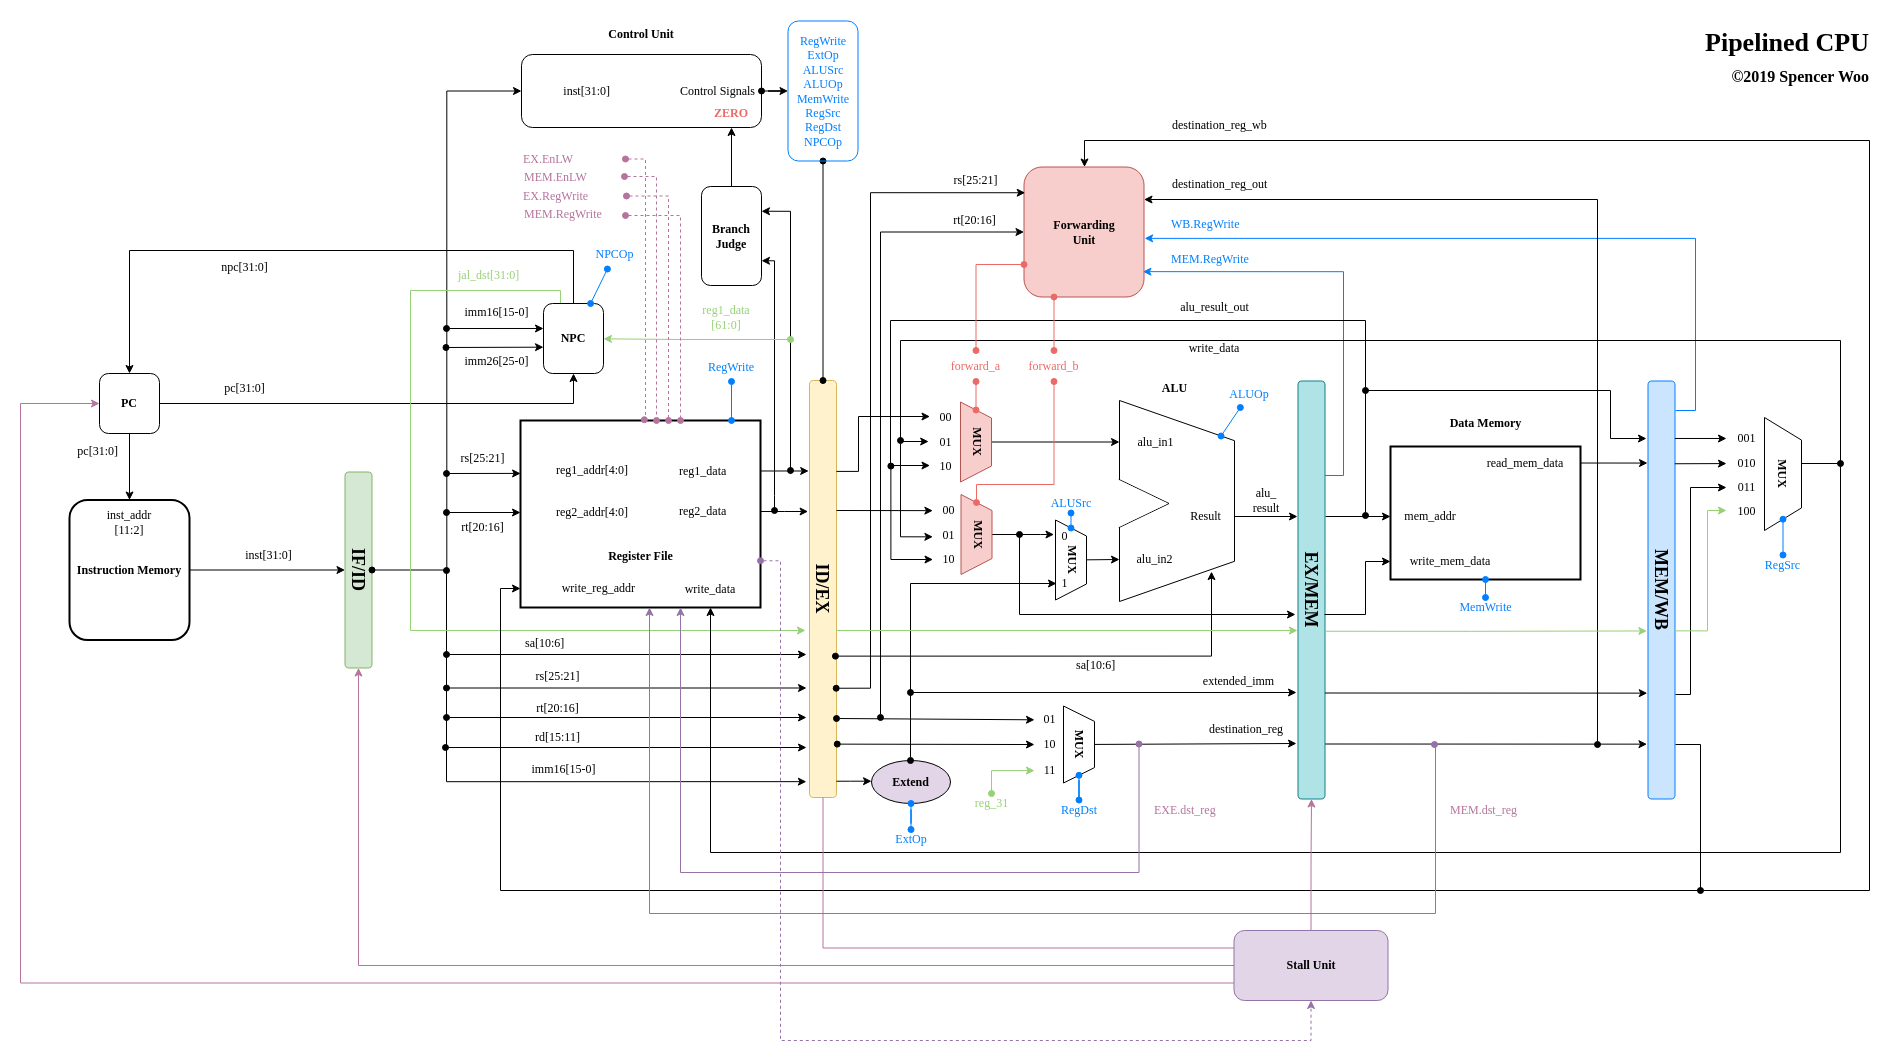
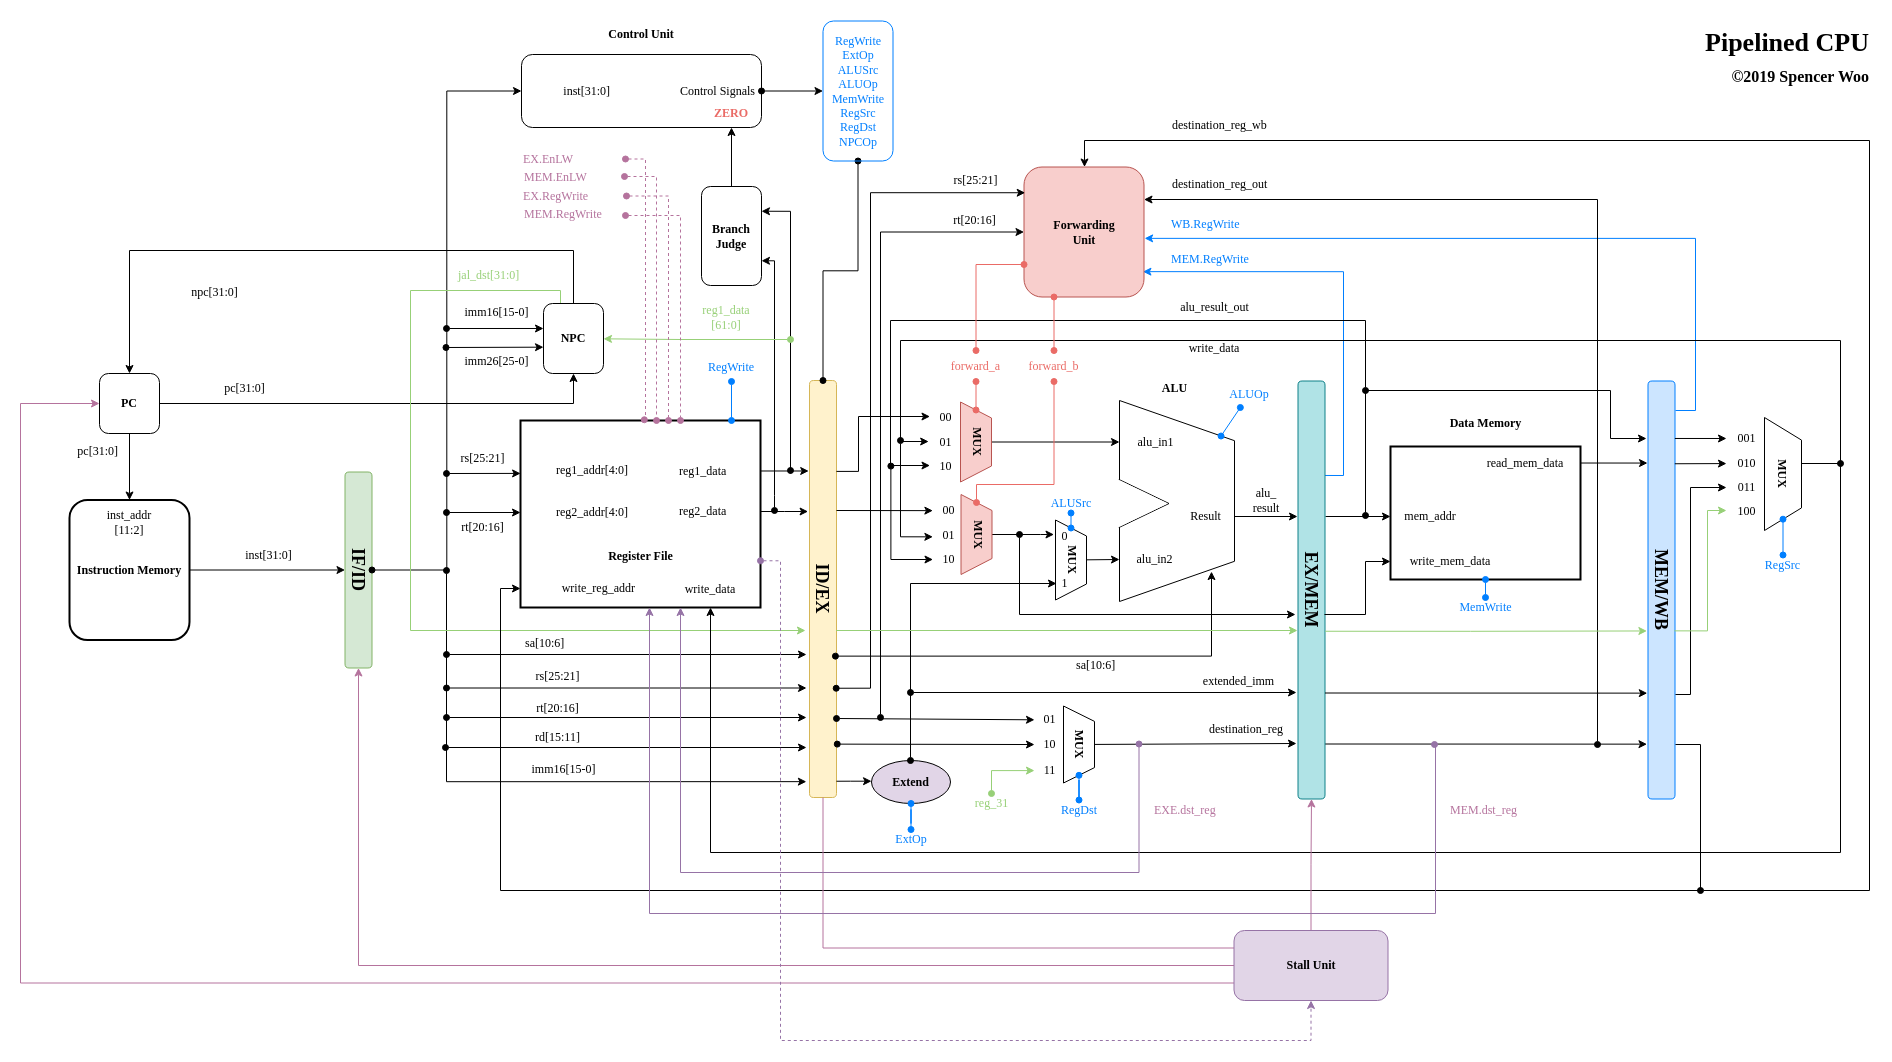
node "RegWrite ExtOp ALUSrc ALUOp MemWrite RegSrc RegDst NPCOp": moved (823, 91) -> (858, 91)
node "NPCOp": removed
node "npc[31:0]": moved (245, 268) -> (215, 293)
edge "NPCOp" -- "NPC": removed
